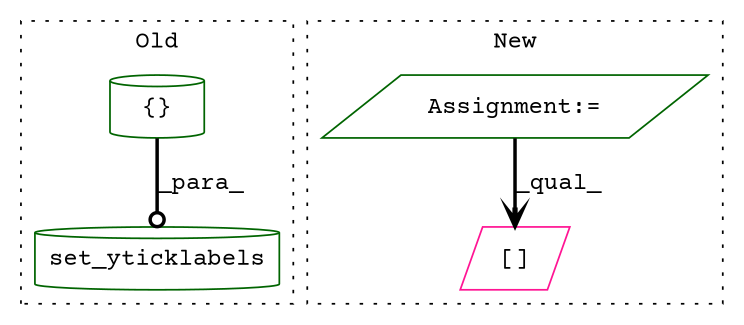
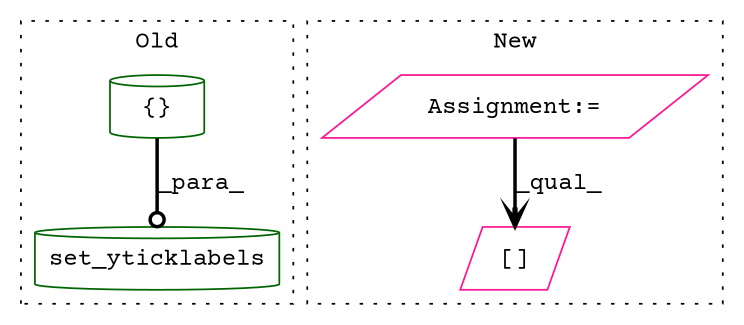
node "Assignment:=": color darkgreen -> deeppink
